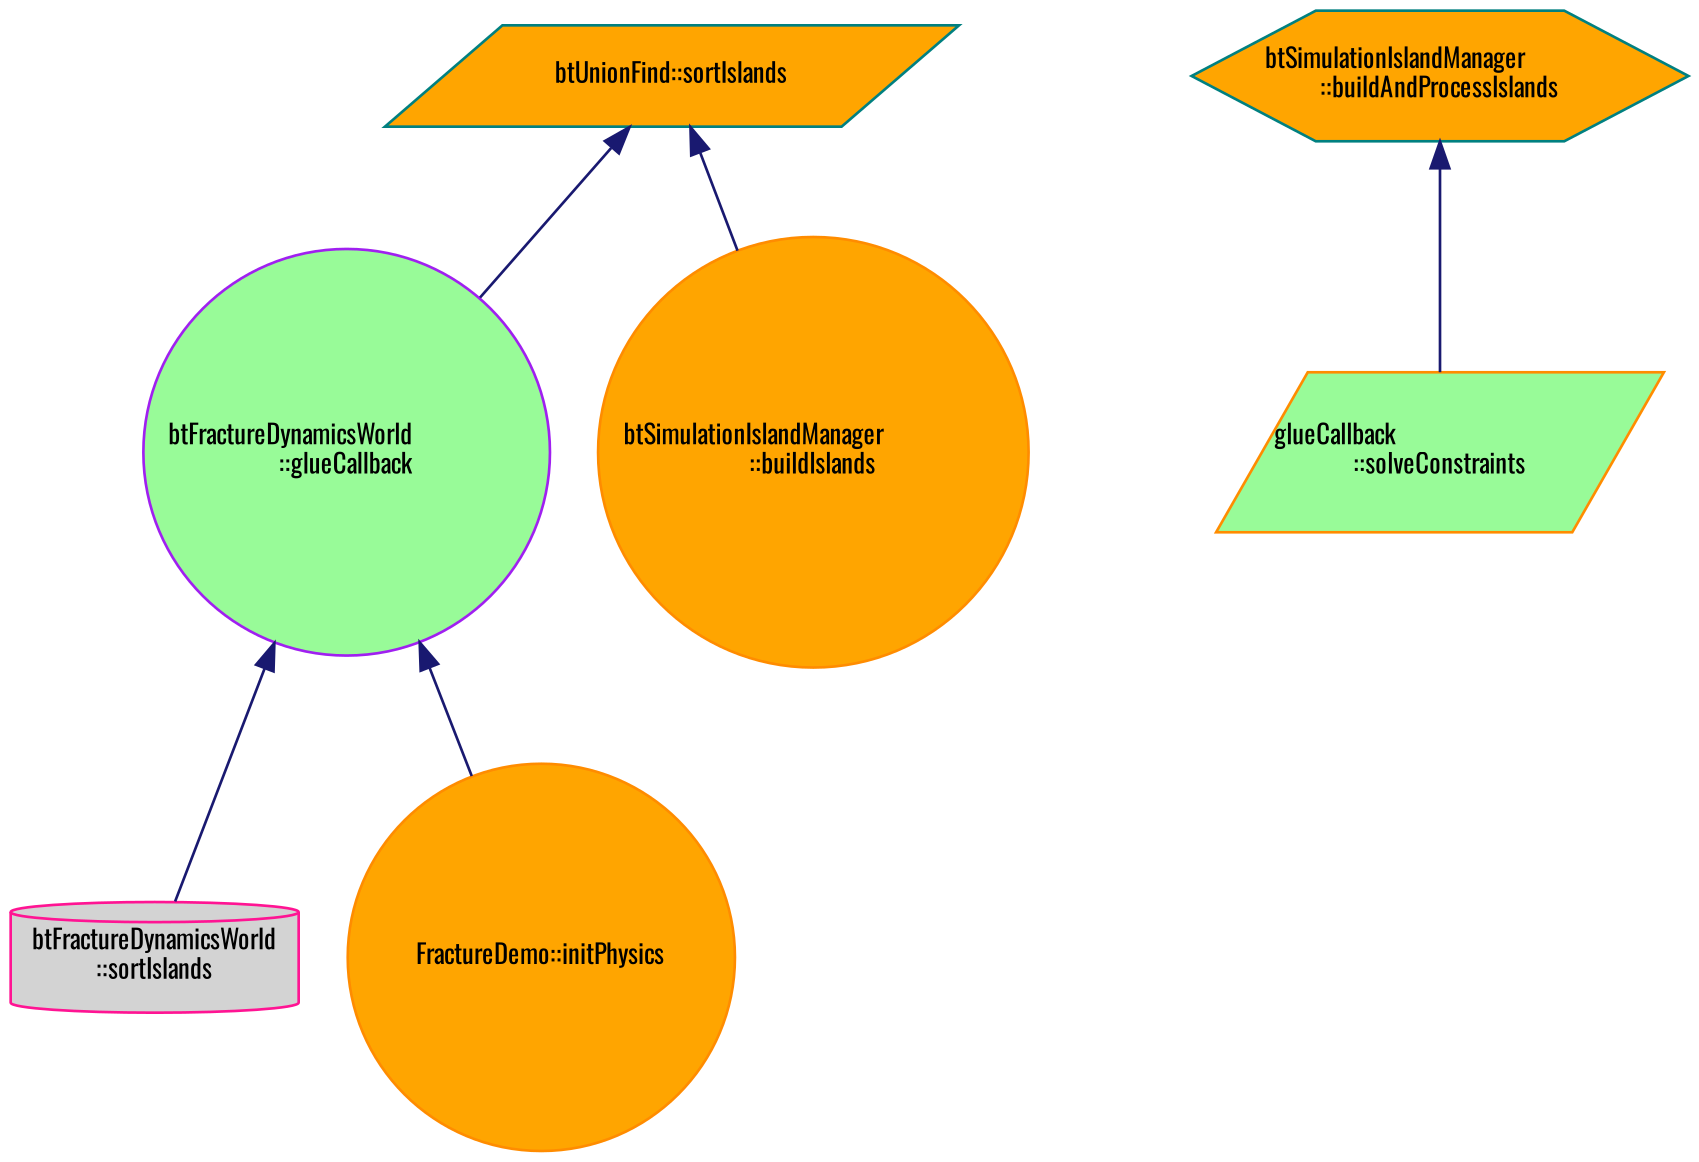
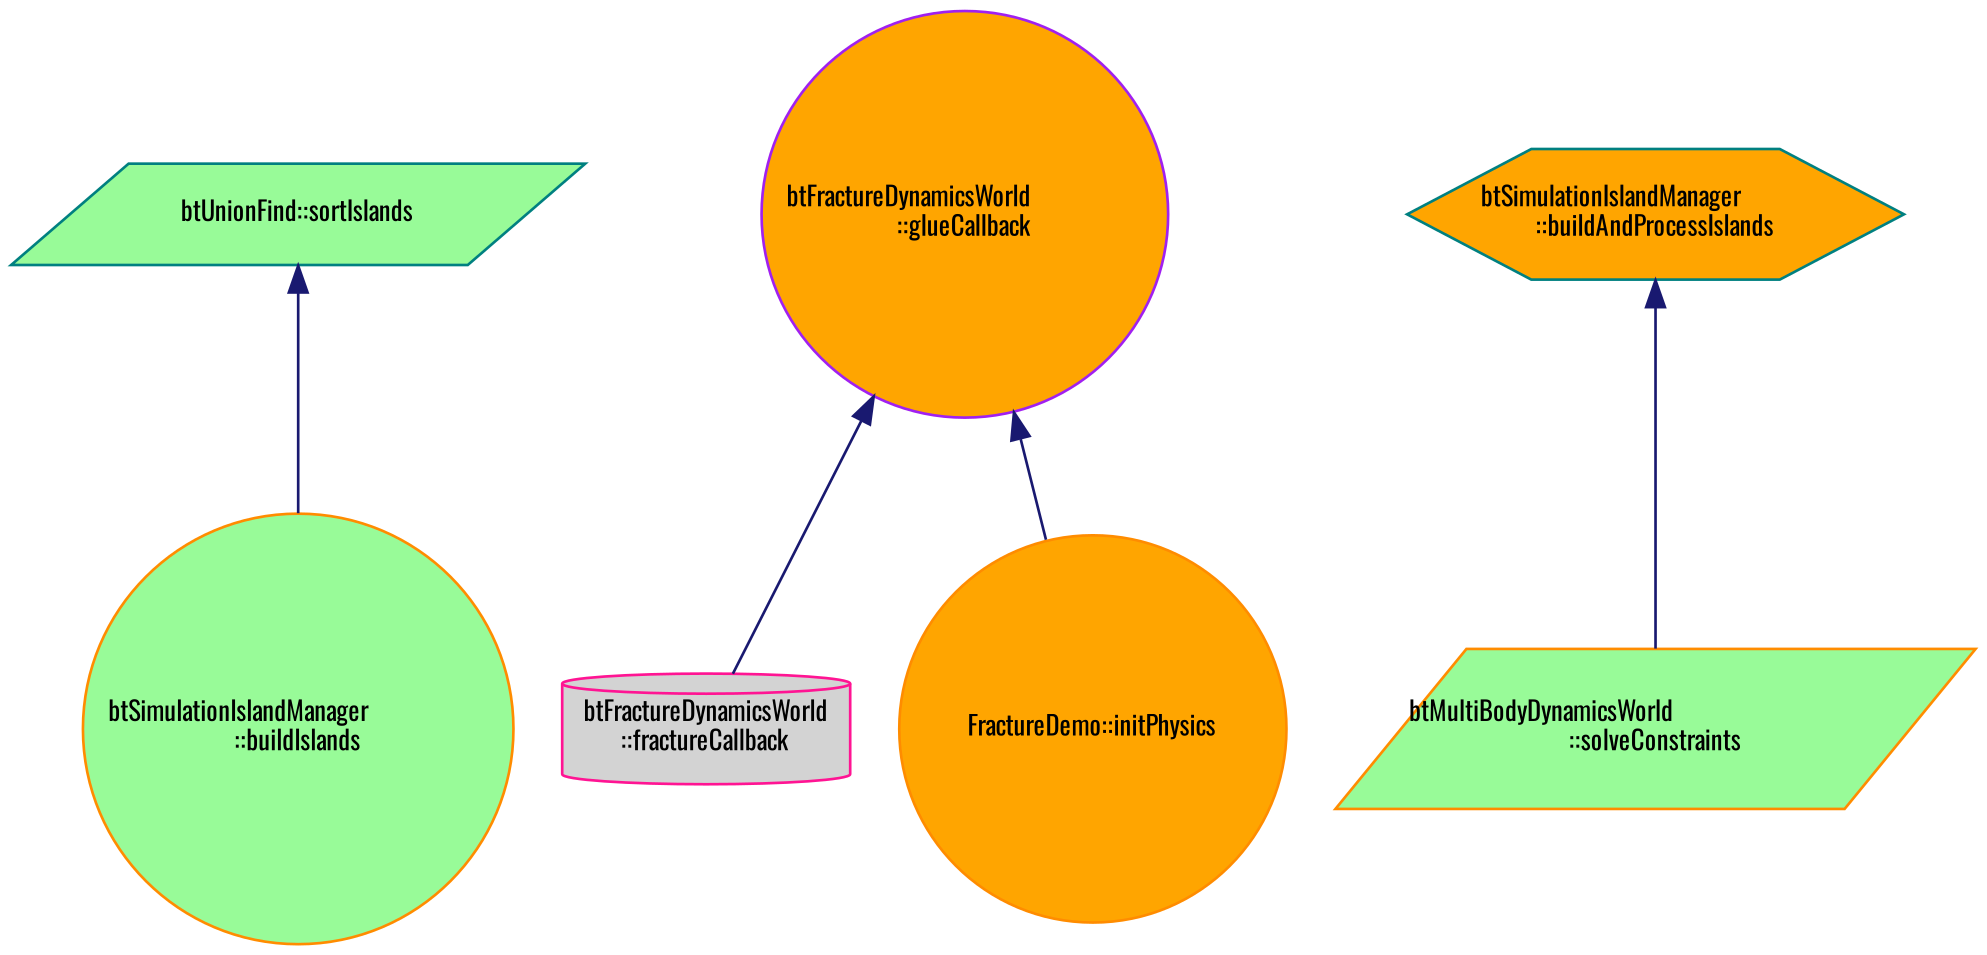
node "btUnionFind::sortIslands": fillcolor orange -> palegreen
edge "btFractureDynamicsWorld ::glueCallback" -> "btUnionFind::sortIslands": removed
node "btFractureDynamicsWorld ::glueCallback": fillcolor palegreen -> orange
node "btSimulationIslandManager ::buildIslands": fillcolor orange -> palegreen
node "glueCallback ::solveConstraints": label "glueCallback ::solveConstraints" -> "btMultiBodyDynamicsWorld ::solveConstraints"
node "btFractureDynamicsWorld ::sortIslands": label "btFractureDynamicsWorld ::sortIslands" -> "btFractureDynamicsWorld ::fractureCallback"
